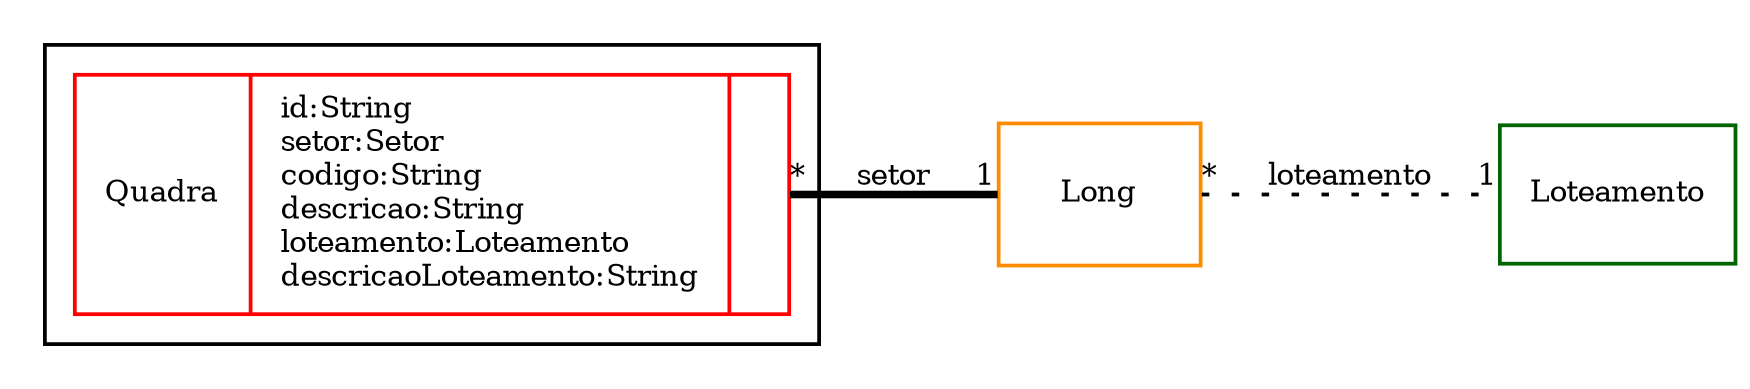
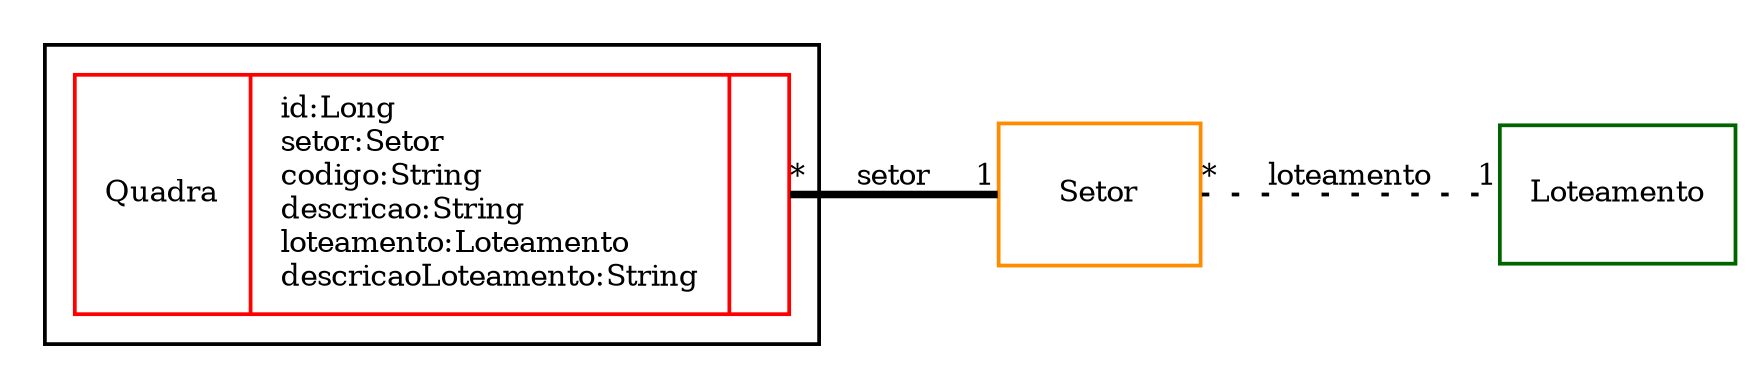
node "Quadra": text "id:String" -> "id:Long"
node "Long": label "Long" -> "Setor"
